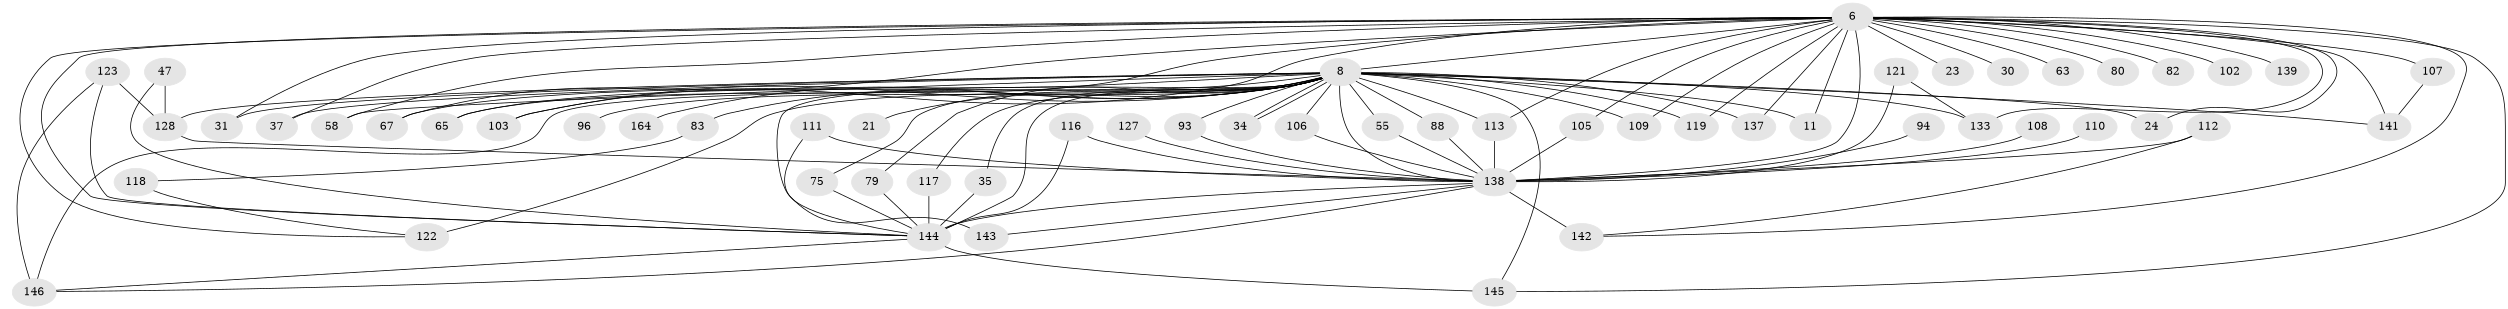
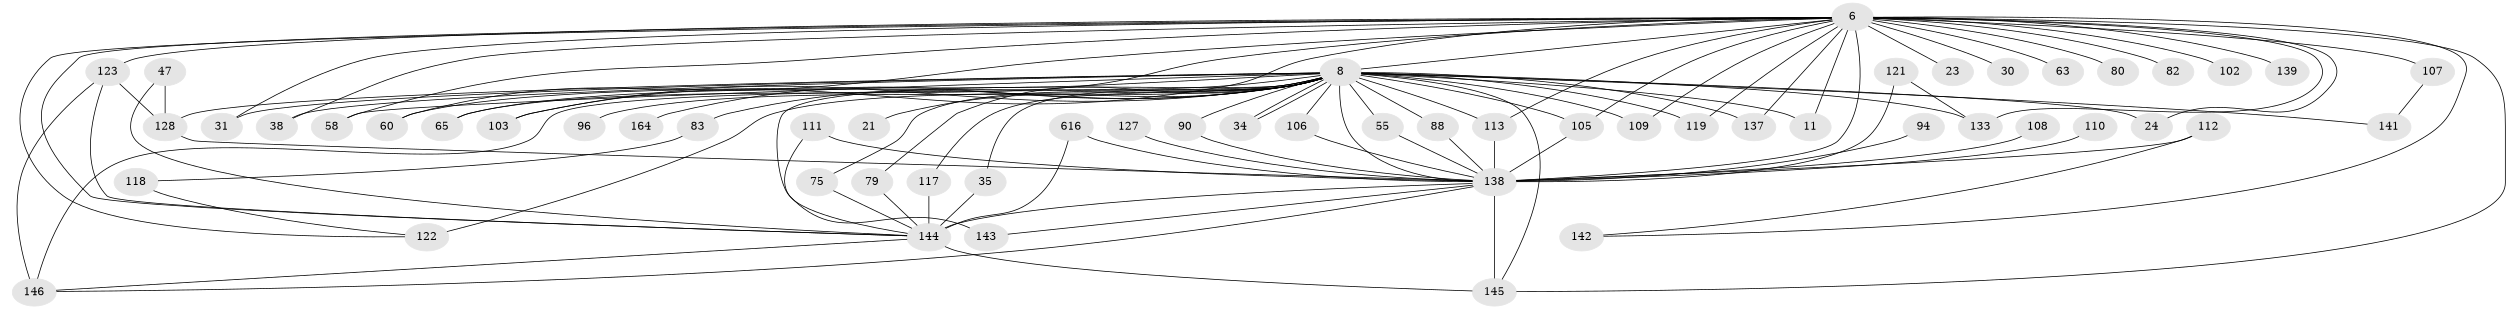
edge "6" -- "141": now "6" -- "123"
edge "8" -- "144": now "8" -- "105"
node "37": label "37" -> "38"
node "67": label "67" -> "60"
node "116": label "116" -> "616"
node "93": label "93" -> "90"
edge "138" -- "142": now "138" -- "145"
